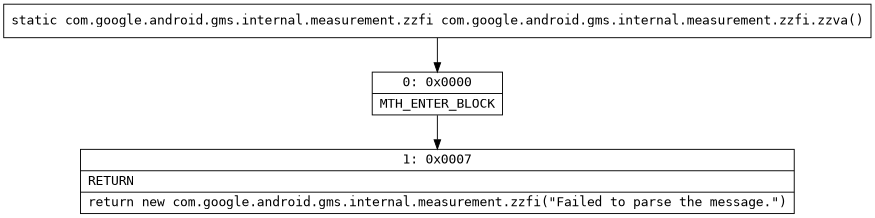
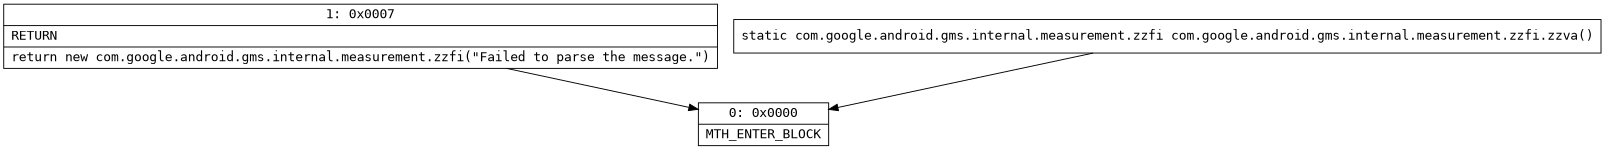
edge "0: 0x0000" -> "1: 0x0007": reversed
